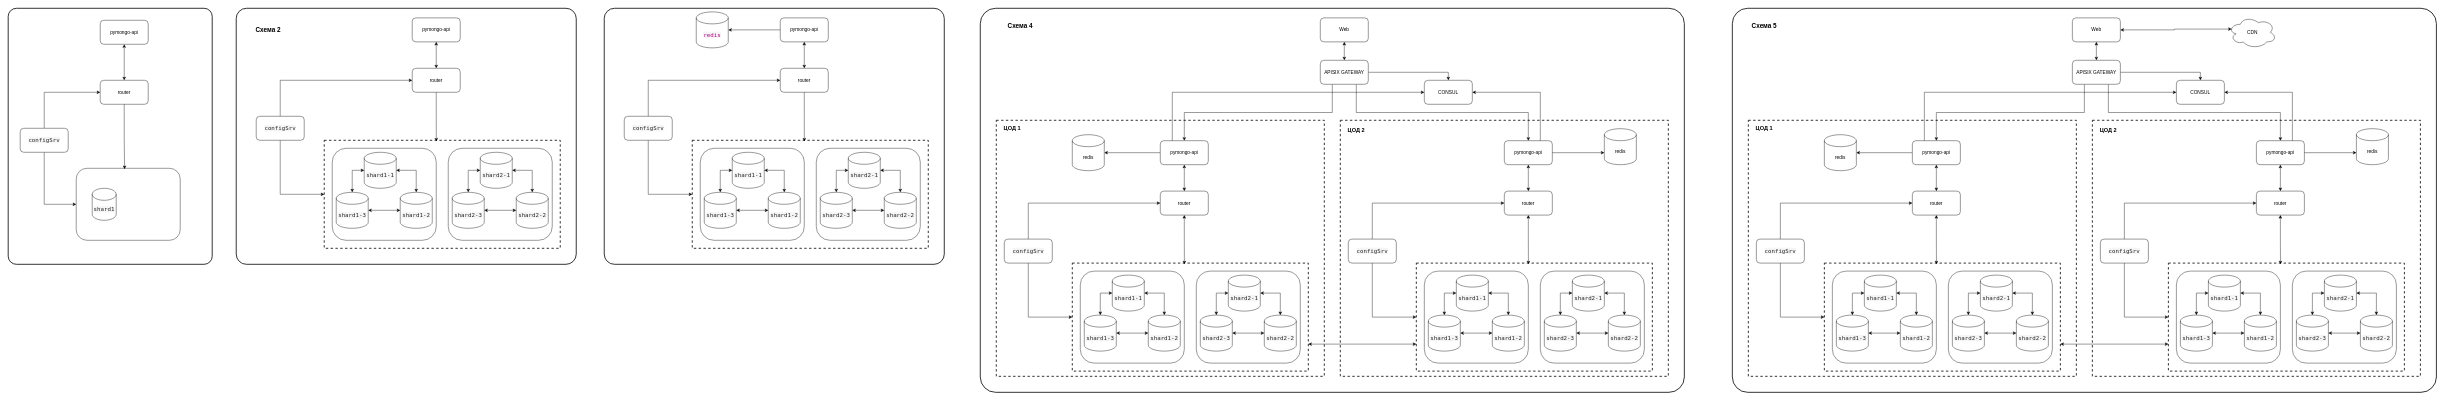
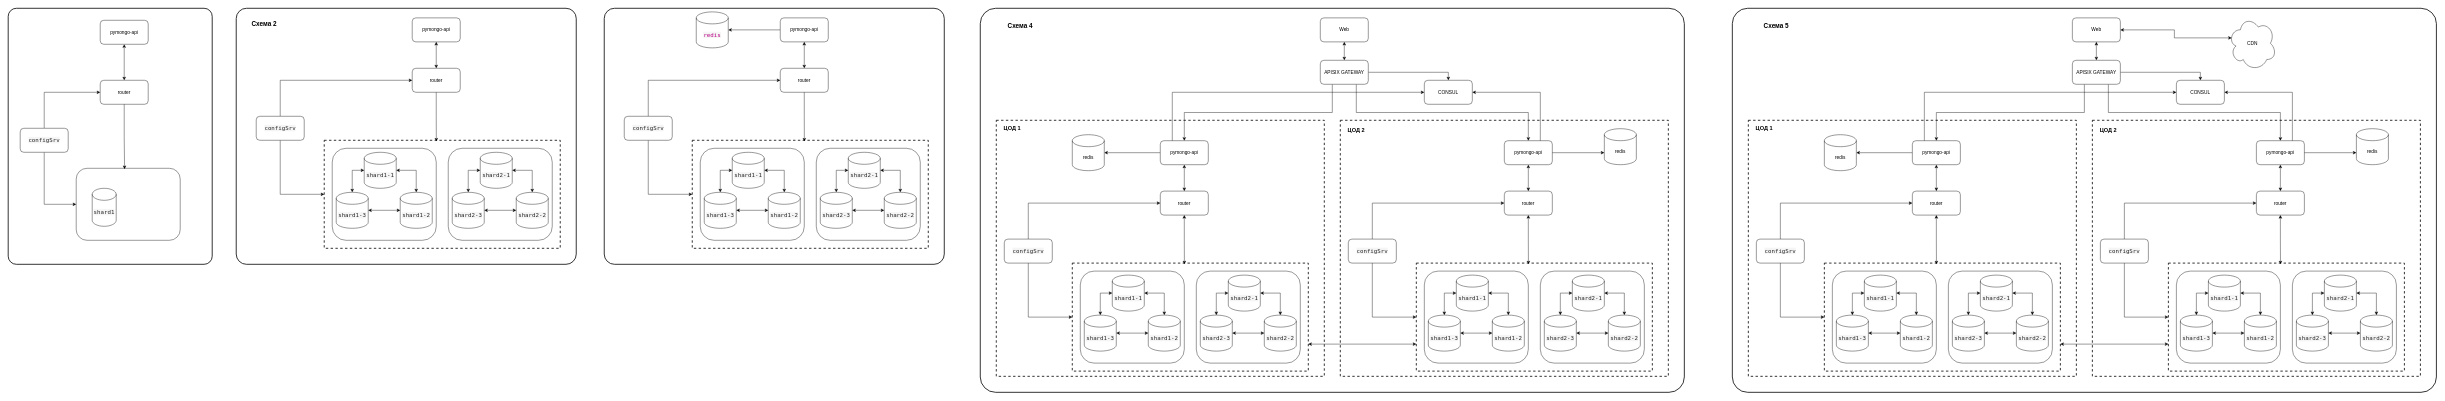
node "Схема 5": moved (1764, 26) -> (1776, 26)
node "Схема 2": moved (268, 30) -> (264, 24)
node "CDN": size 48x32 -> 48x54
node "shard1": size 24x32 -> 24x38
